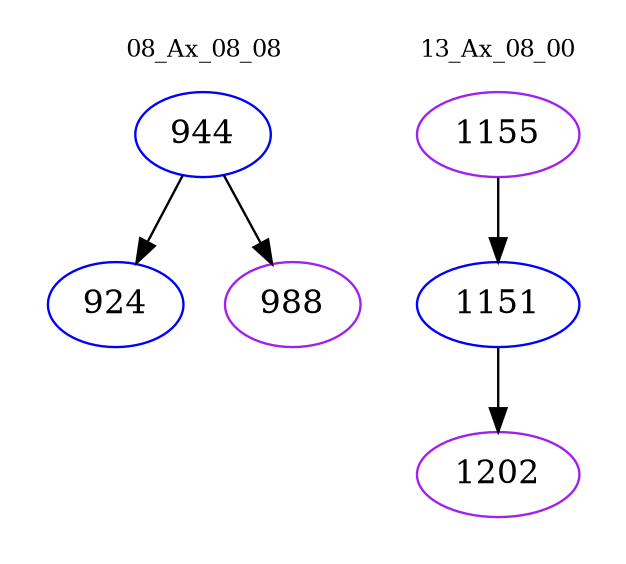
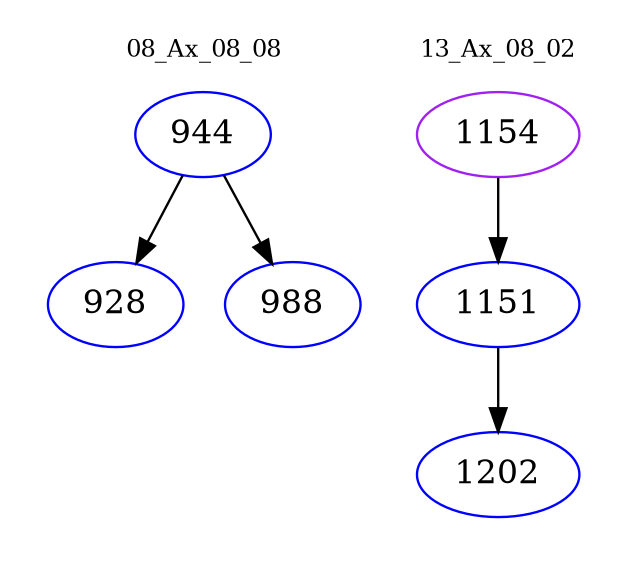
cluster "13_Ax_08_00": label "13_Ax_08_00" -> "13_Ax_08_02"
node "1155": label "1155" -> "1154"
node "924": label "924" -> "928"
node "988": color purple -> blue
node "1202": color purple -> blue
